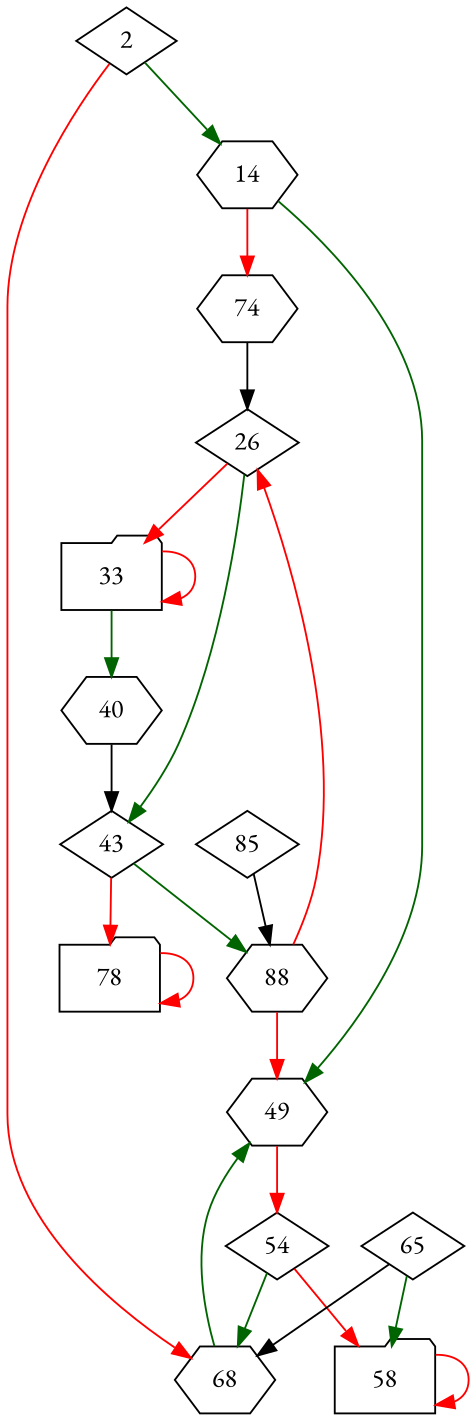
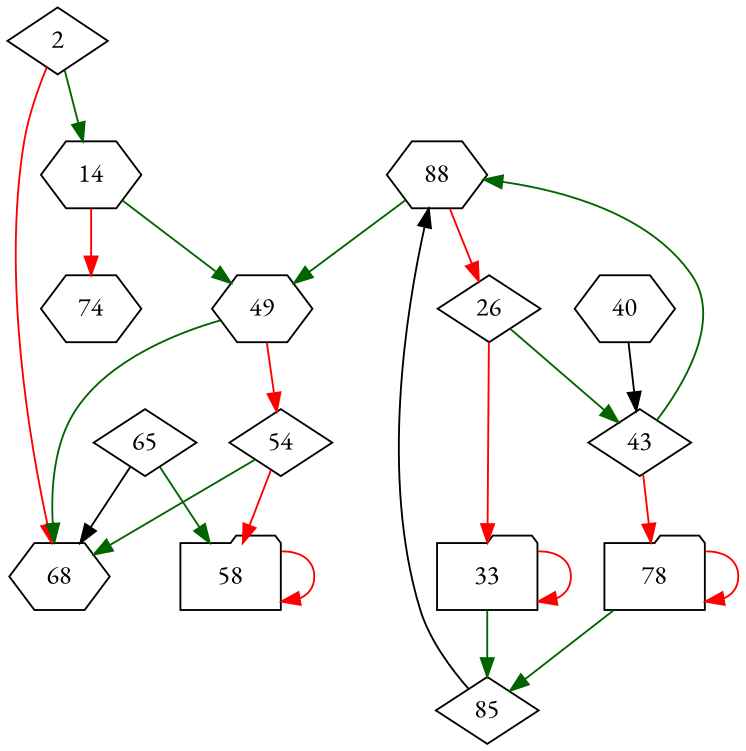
edge "74" -> "26": removed
edge "33" -> "40": now "33" -> "85"
edge "78" -> "85": added
edge "88" -> "49": color red -> darkgreen
edge "68" -> "49": reversed
